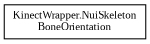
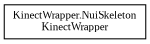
node "KinectWrapper.NuiSkeleton BoneOrientation": label "KinectWrapper.NuiSkeleton BoneOrientation" -> "KinectWrapper.NuiSkeleton KinectWrapper"
